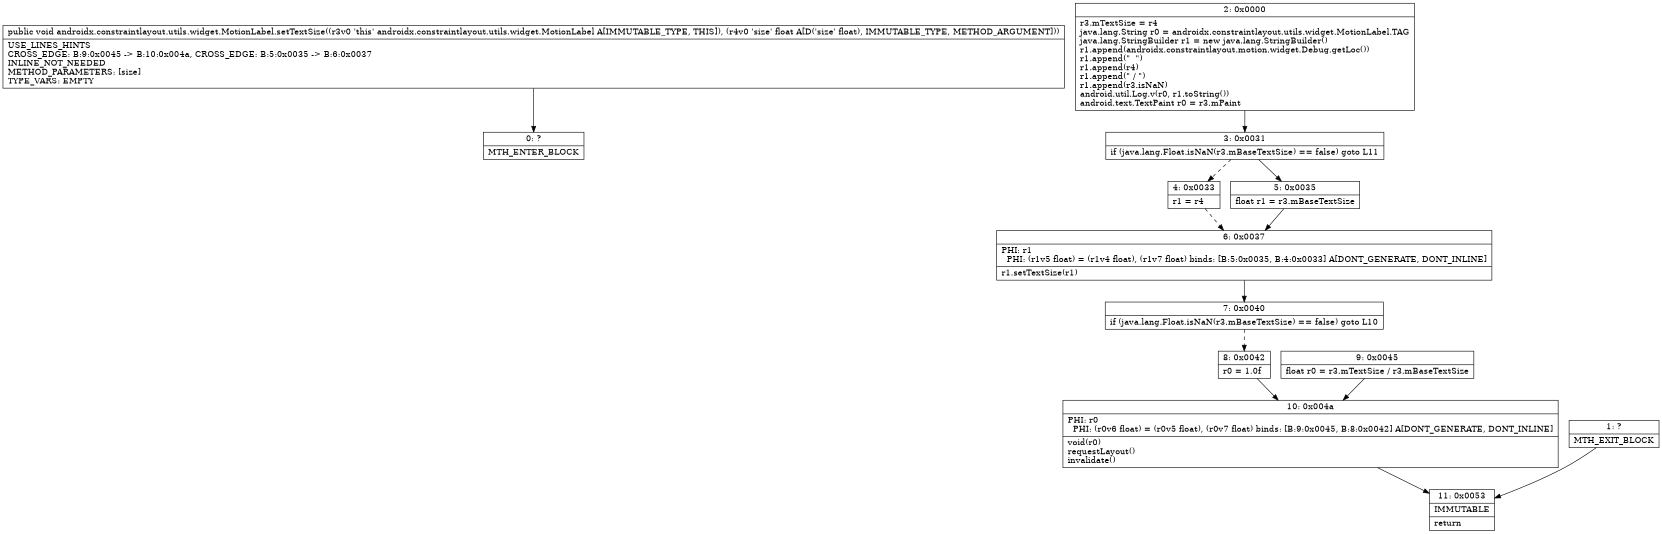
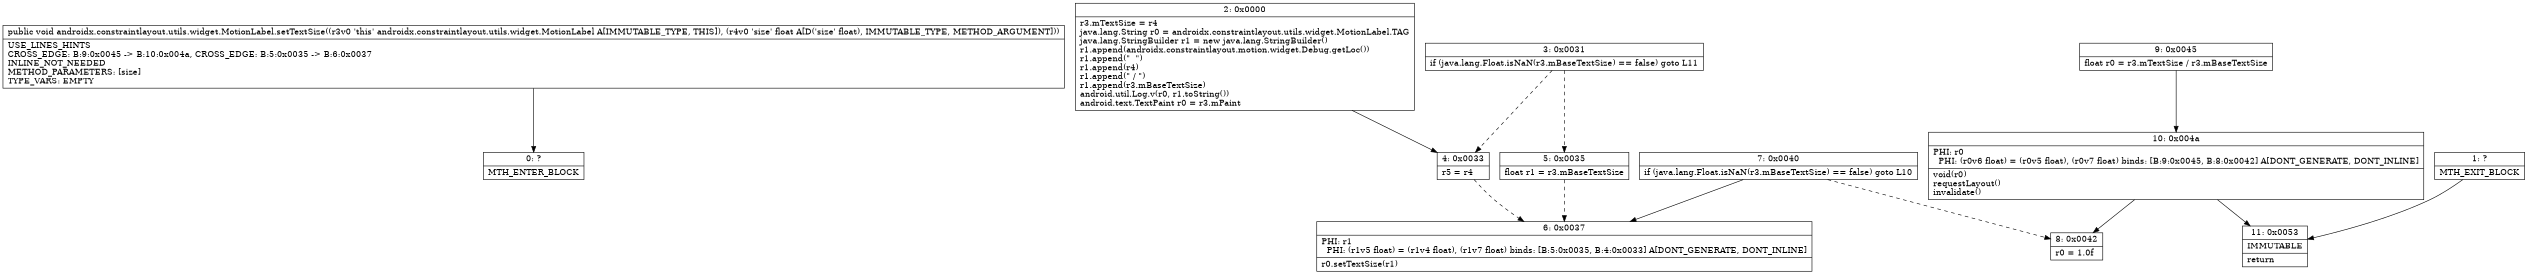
node "2: 0x0000": text "r1.append(r3.isNaN)" -> "r1.append(r3.mBaseTextSize)"
edge "2: 0x0000" -> "3: 0x0031": now "2: 0x0000" -> "4: 0x0033"
edge "3: 0x0031" -> "5: 0x0035": style solid -> dashed
node "4: 0x0033": text "r1 = r4" -> "r5 = r4"
edge "5: 0x0035" -> "6: 0x0037": style solid -> dashed
node "6: 0x0037": text "r1.setTextSize(r1)" -> "r0.setTextSize(r1)"
edge "6: 0x0037" -> "7: 0x0040": reversed
edge "8: 0x0042" -> "10: 0x004a": reversed
